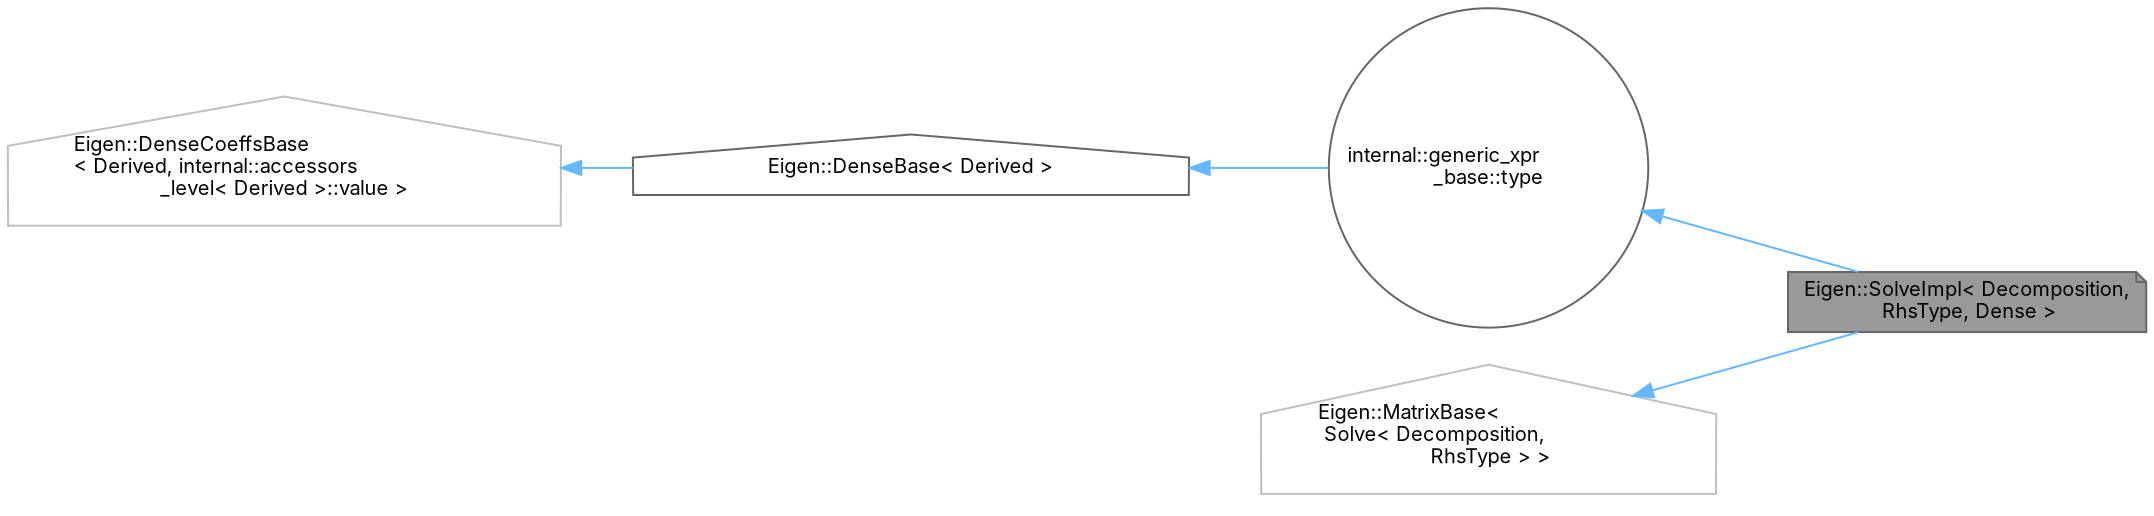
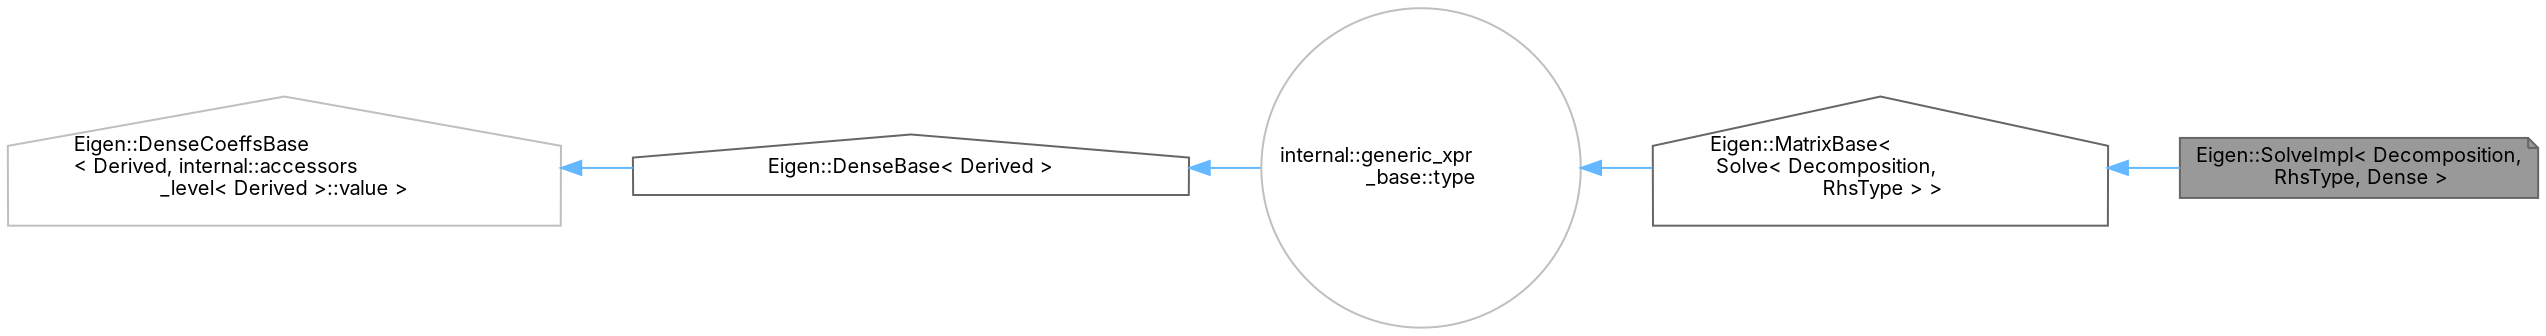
node "internal::generic_xpr _base::type": color gray40 -> grey75
edge "Eigen::SolveImpl< Decomposition, RhsType, Dense >" -> "internal::generic_xpr _base::type": now "Eigen::MatrixBase< Solve< Decomposition, RhsType > >" -> "internal::generic_xpr _base::type"
node "Eigen::MatrixBase< Solve< Decomposition, RhsType > >": color grey75 -> gray40
